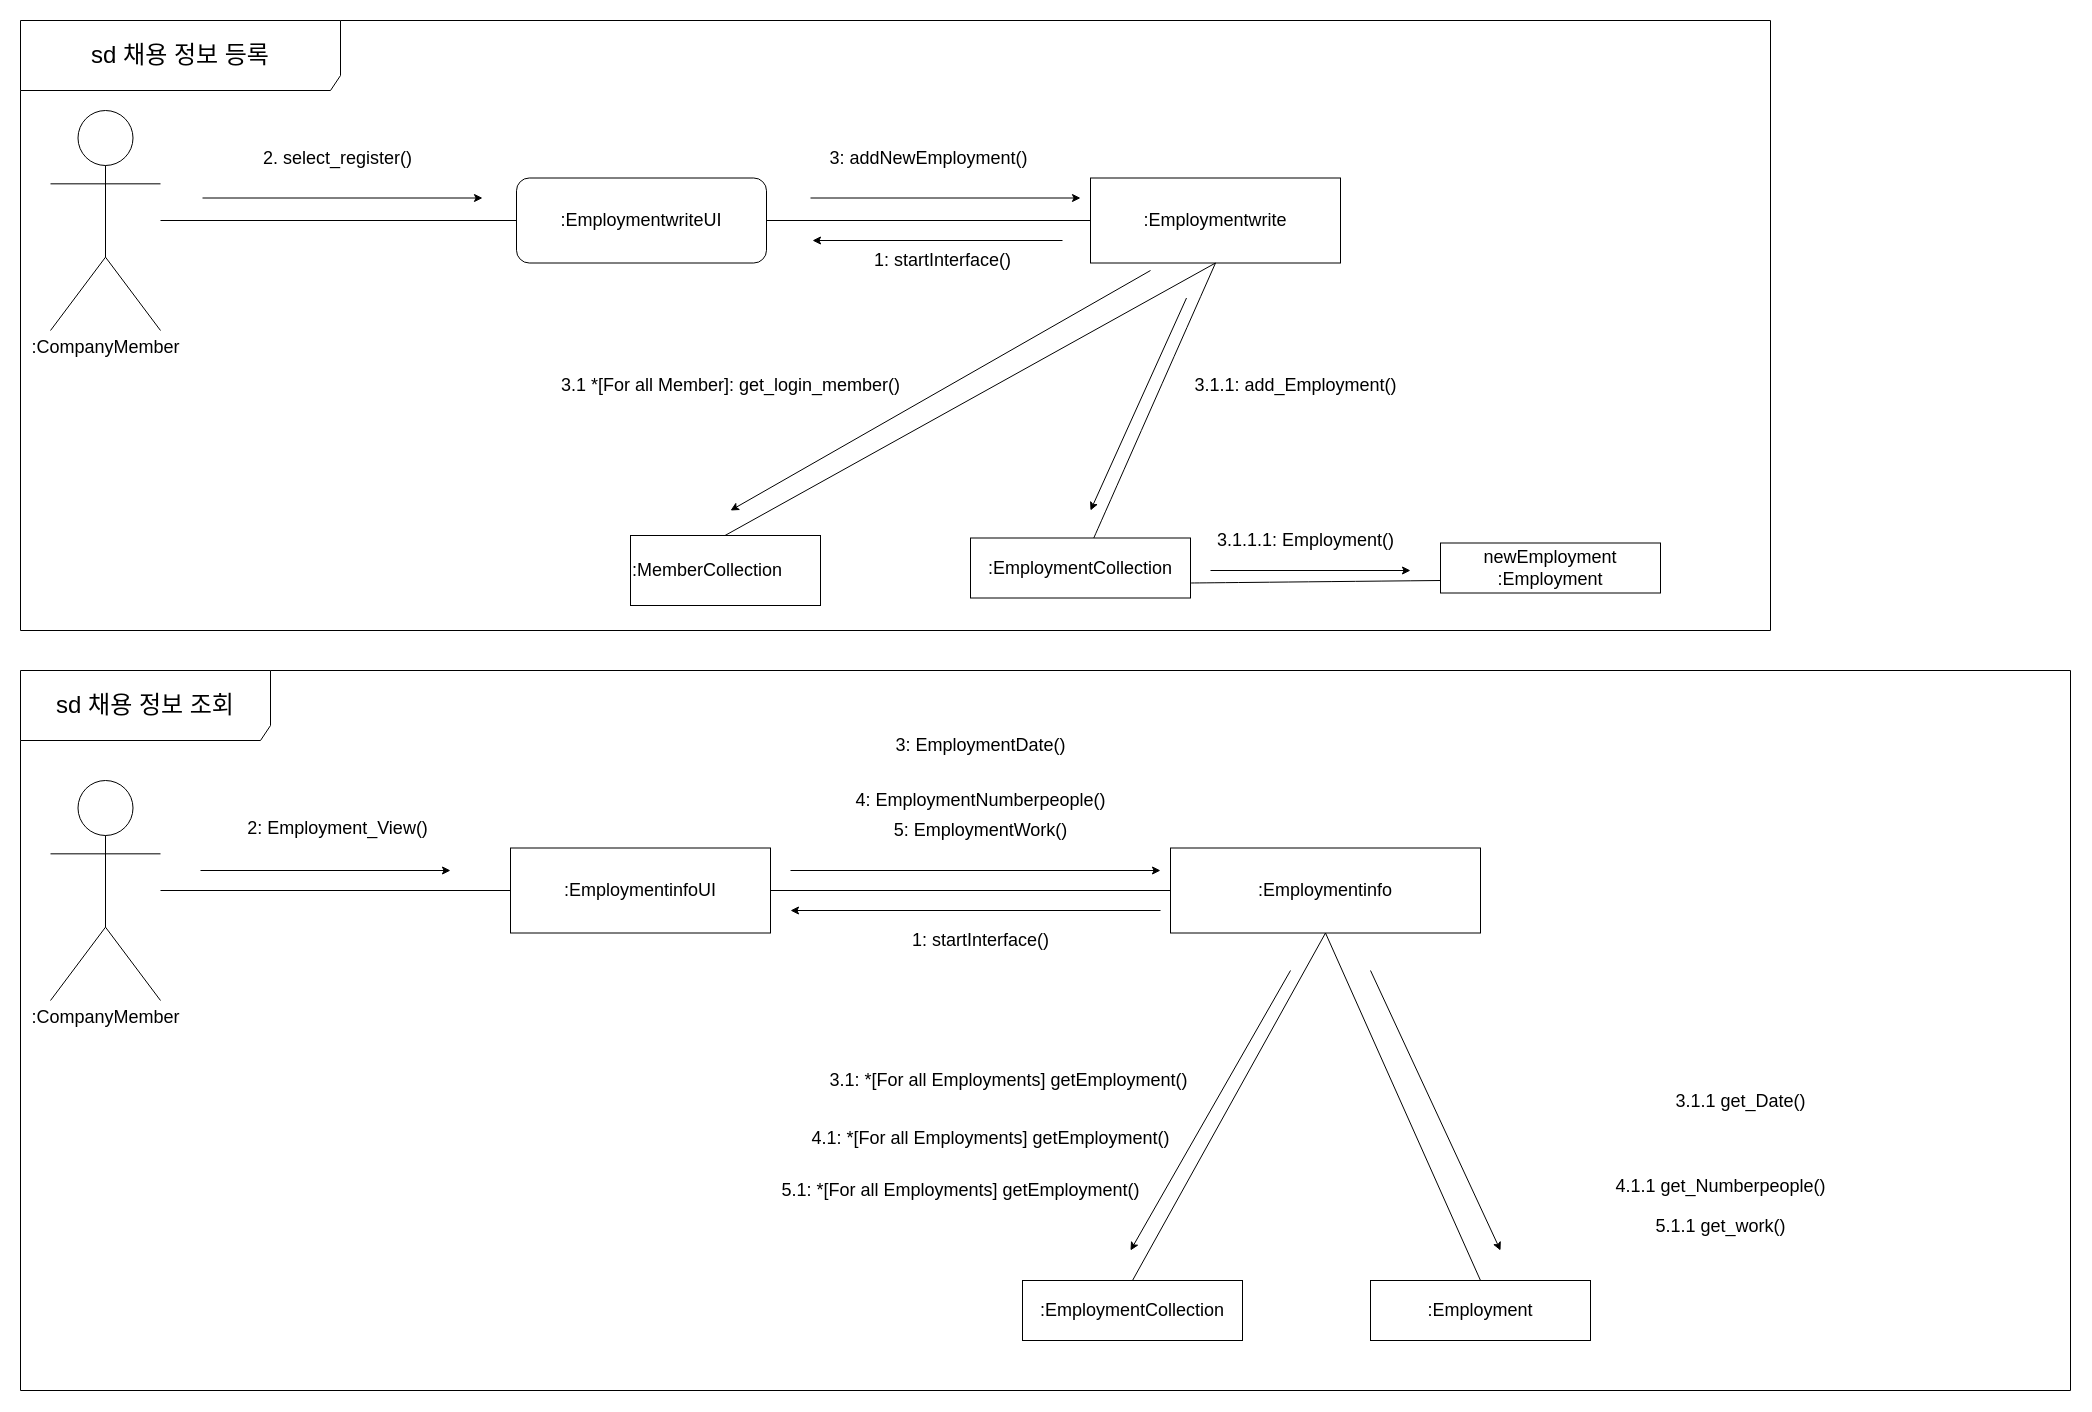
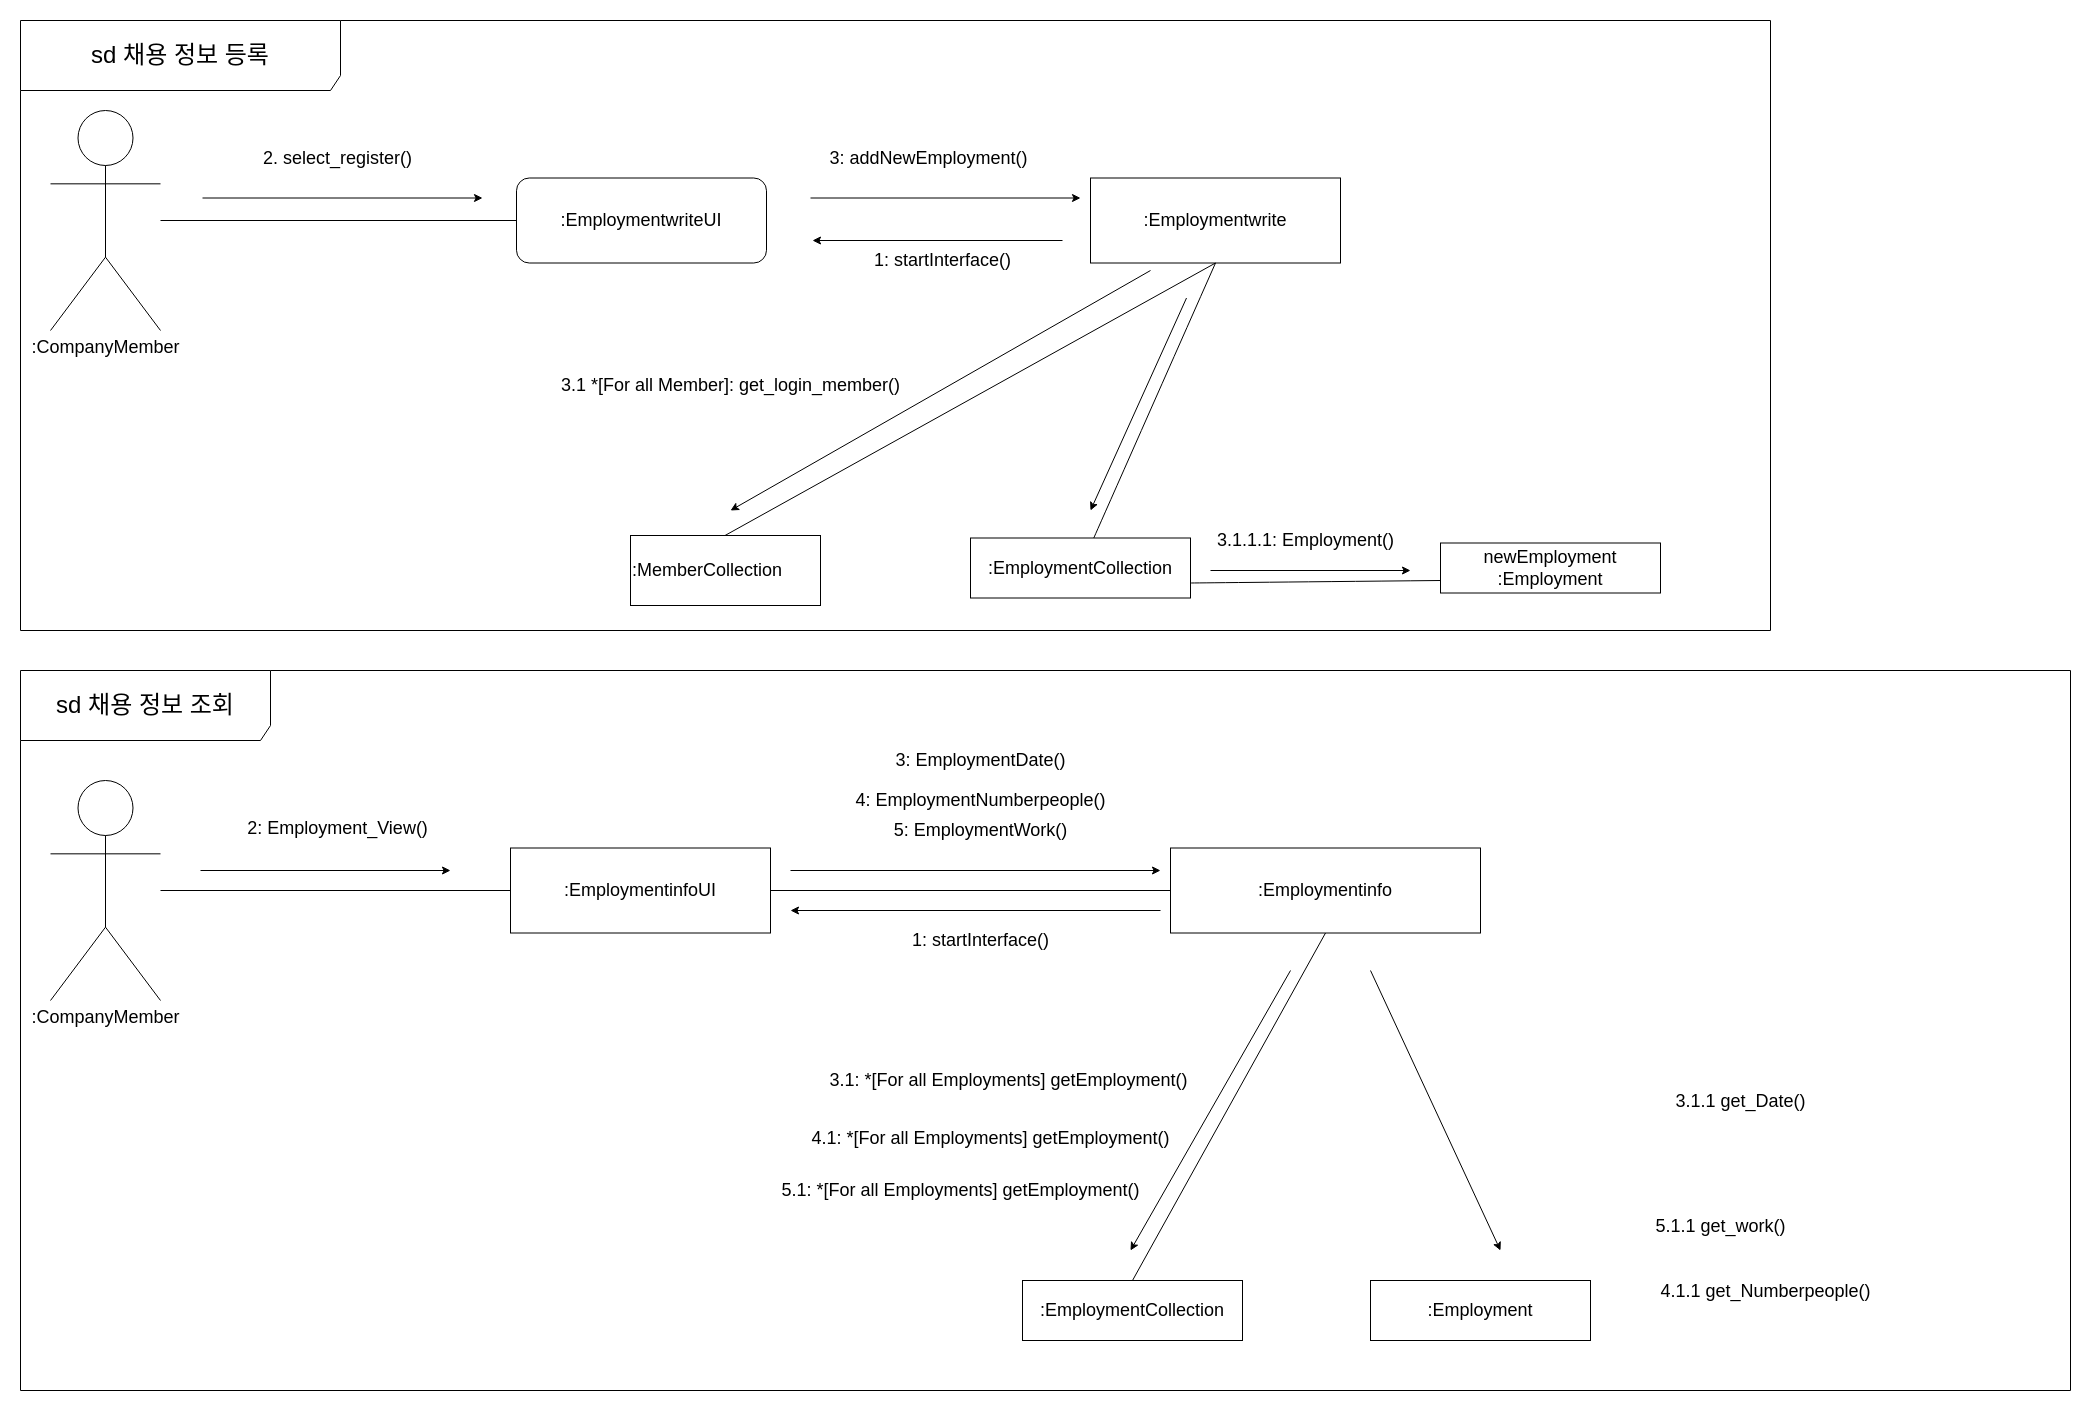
edge ":EmploymentwriteUI" -- ":Employmentwrite": removed
node "3.1.1: add_Employment()": removed
node "3: EmploymentDate()": moved (981, 746) -> (981, 761)
edge ":Employmentinfo" -- ":Employment": removed
node "4.1.1 get_Numberpeople()": moved (1721, 1187) -> (1766, 1292)
